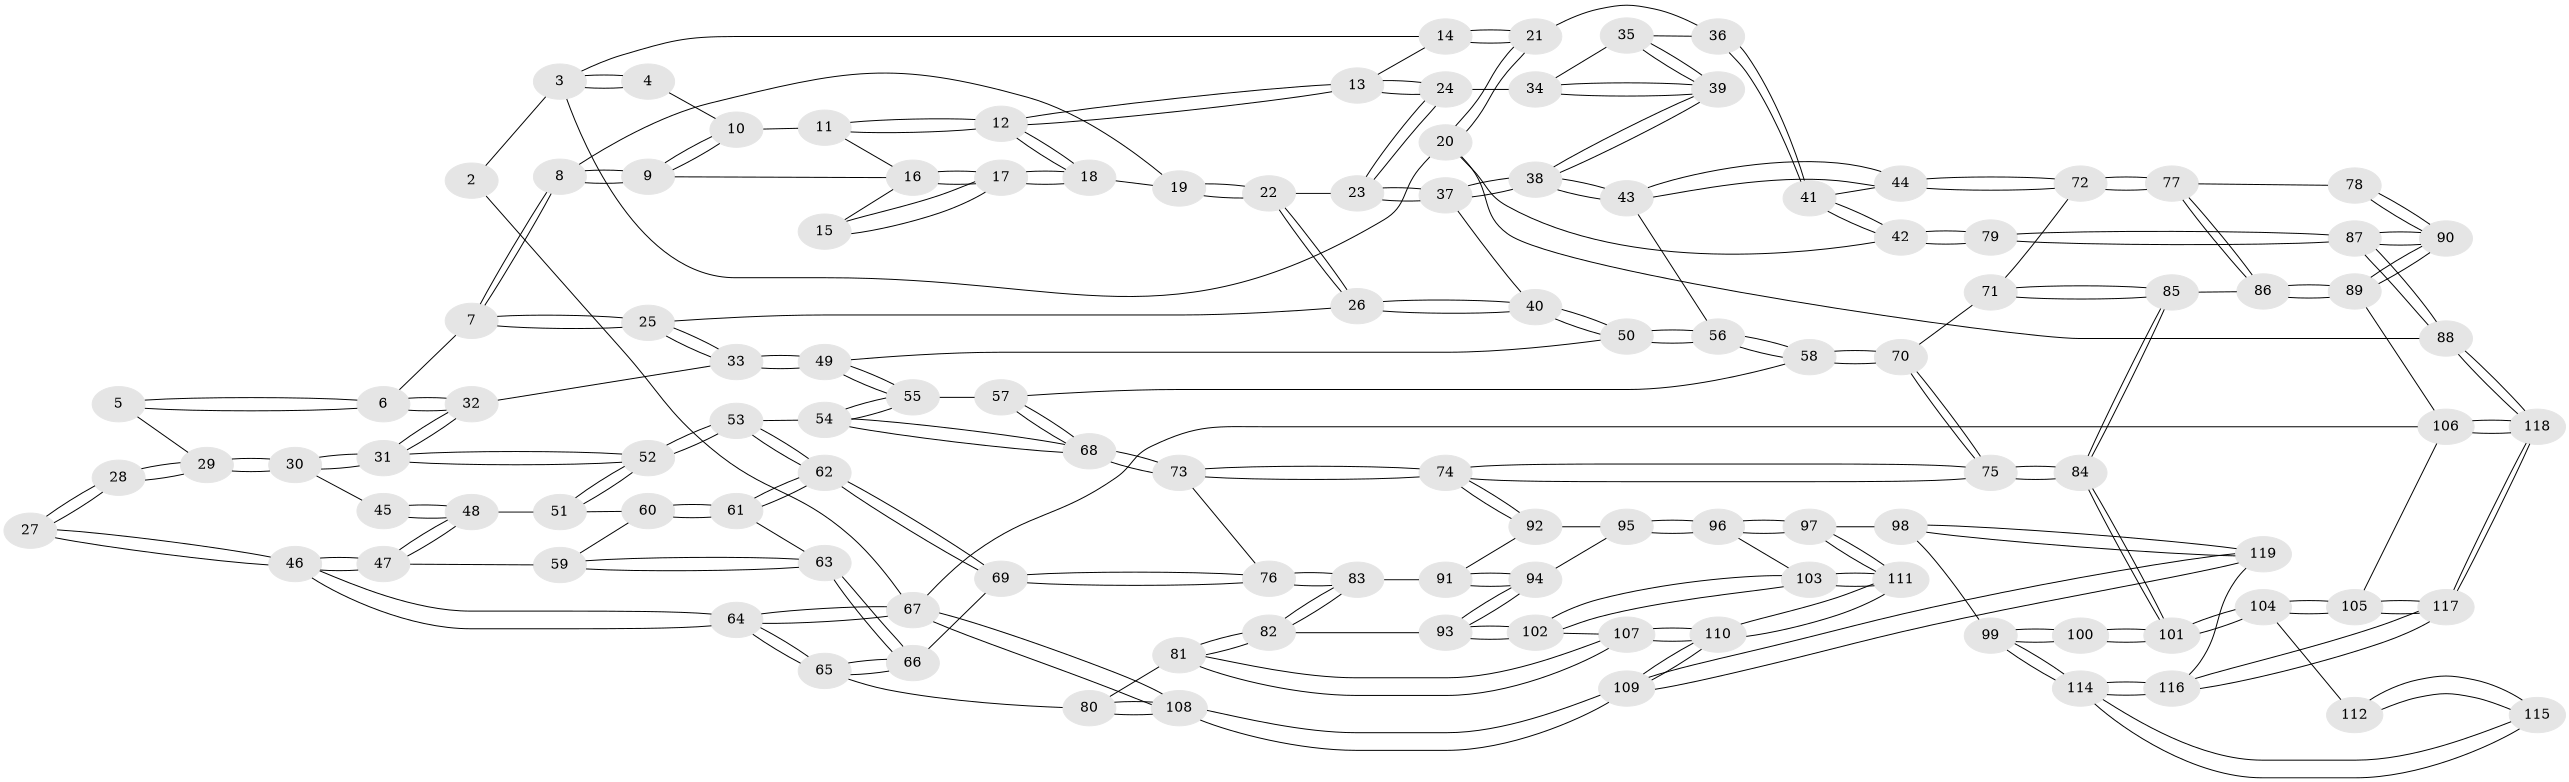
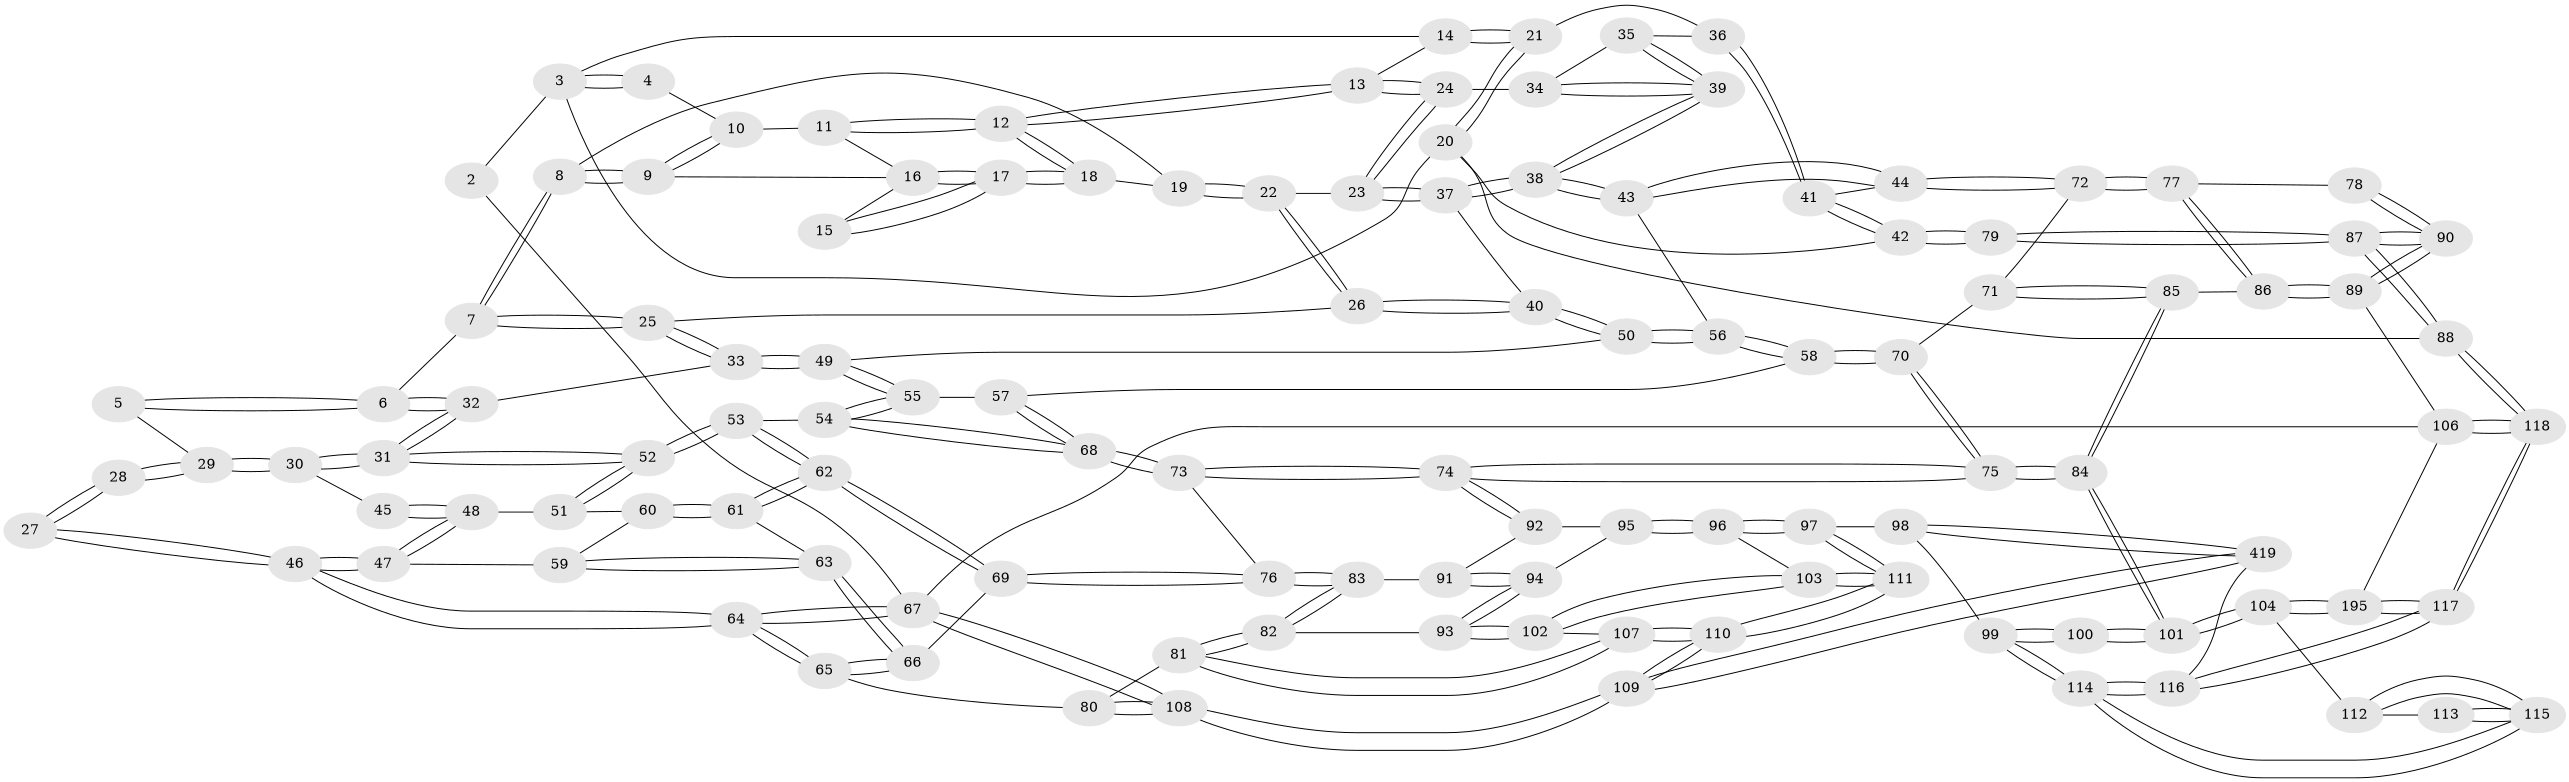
node "119": label "119" -> "419"
node "105": label "105" -> "195"
node "113": added
